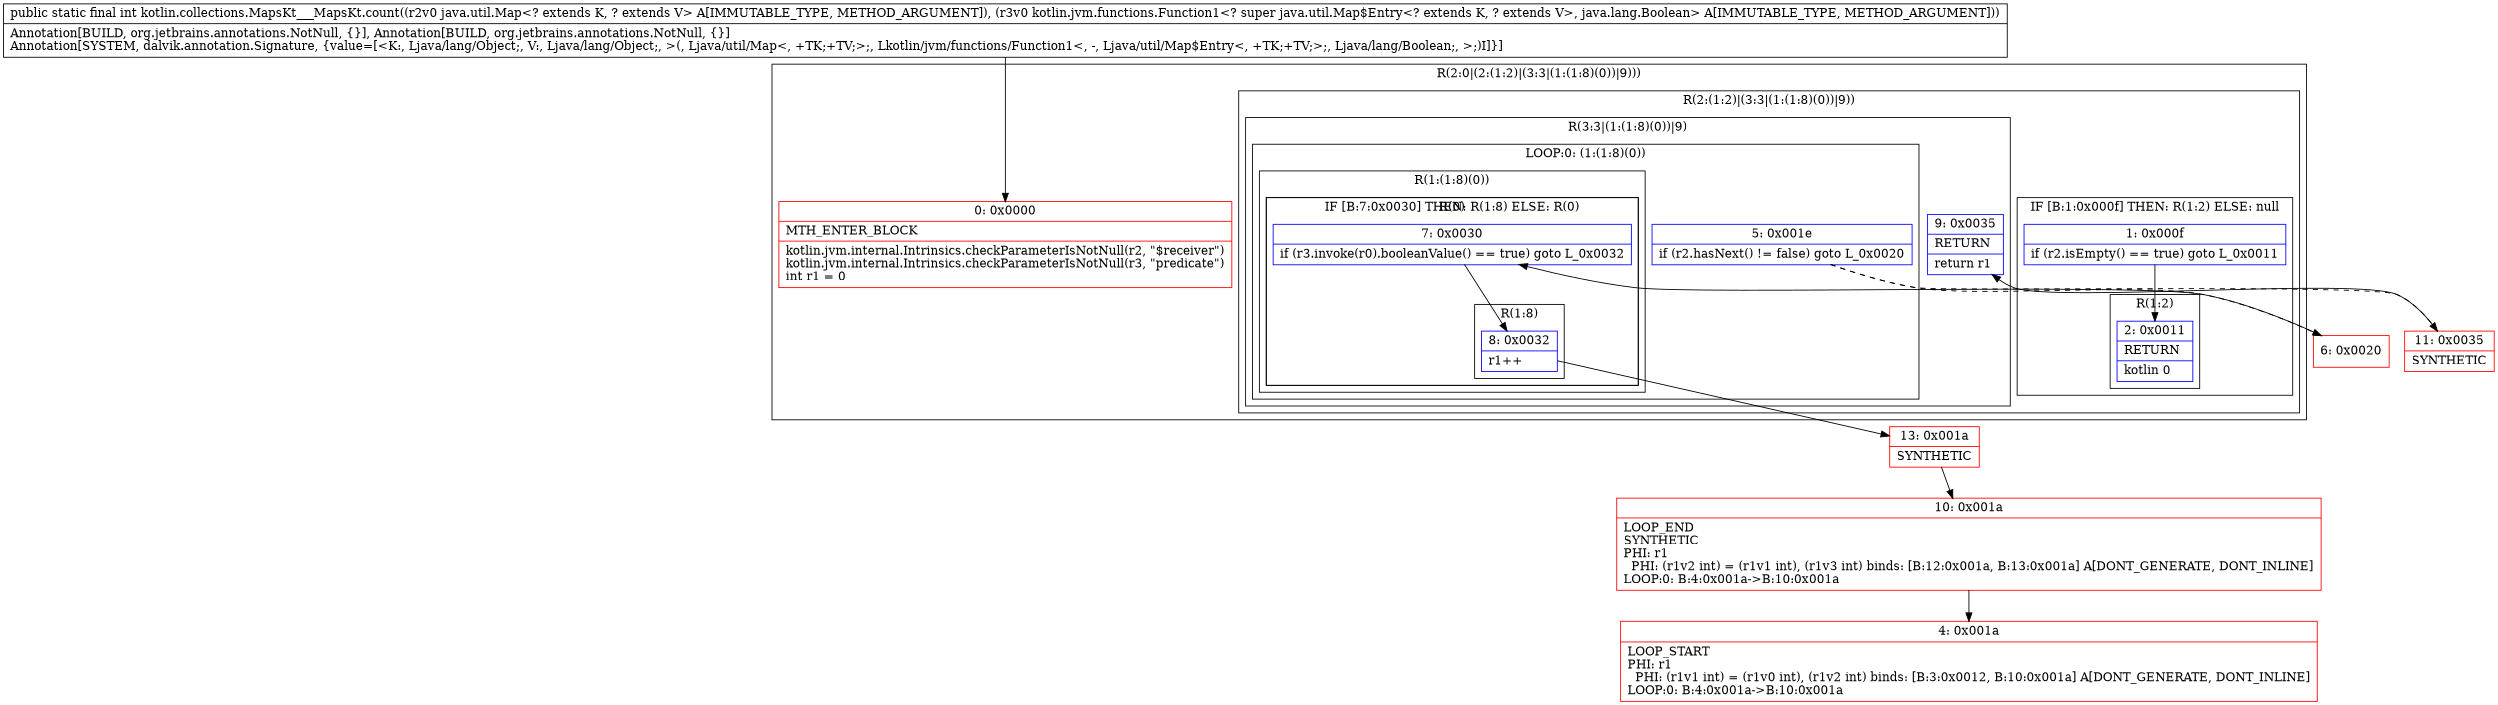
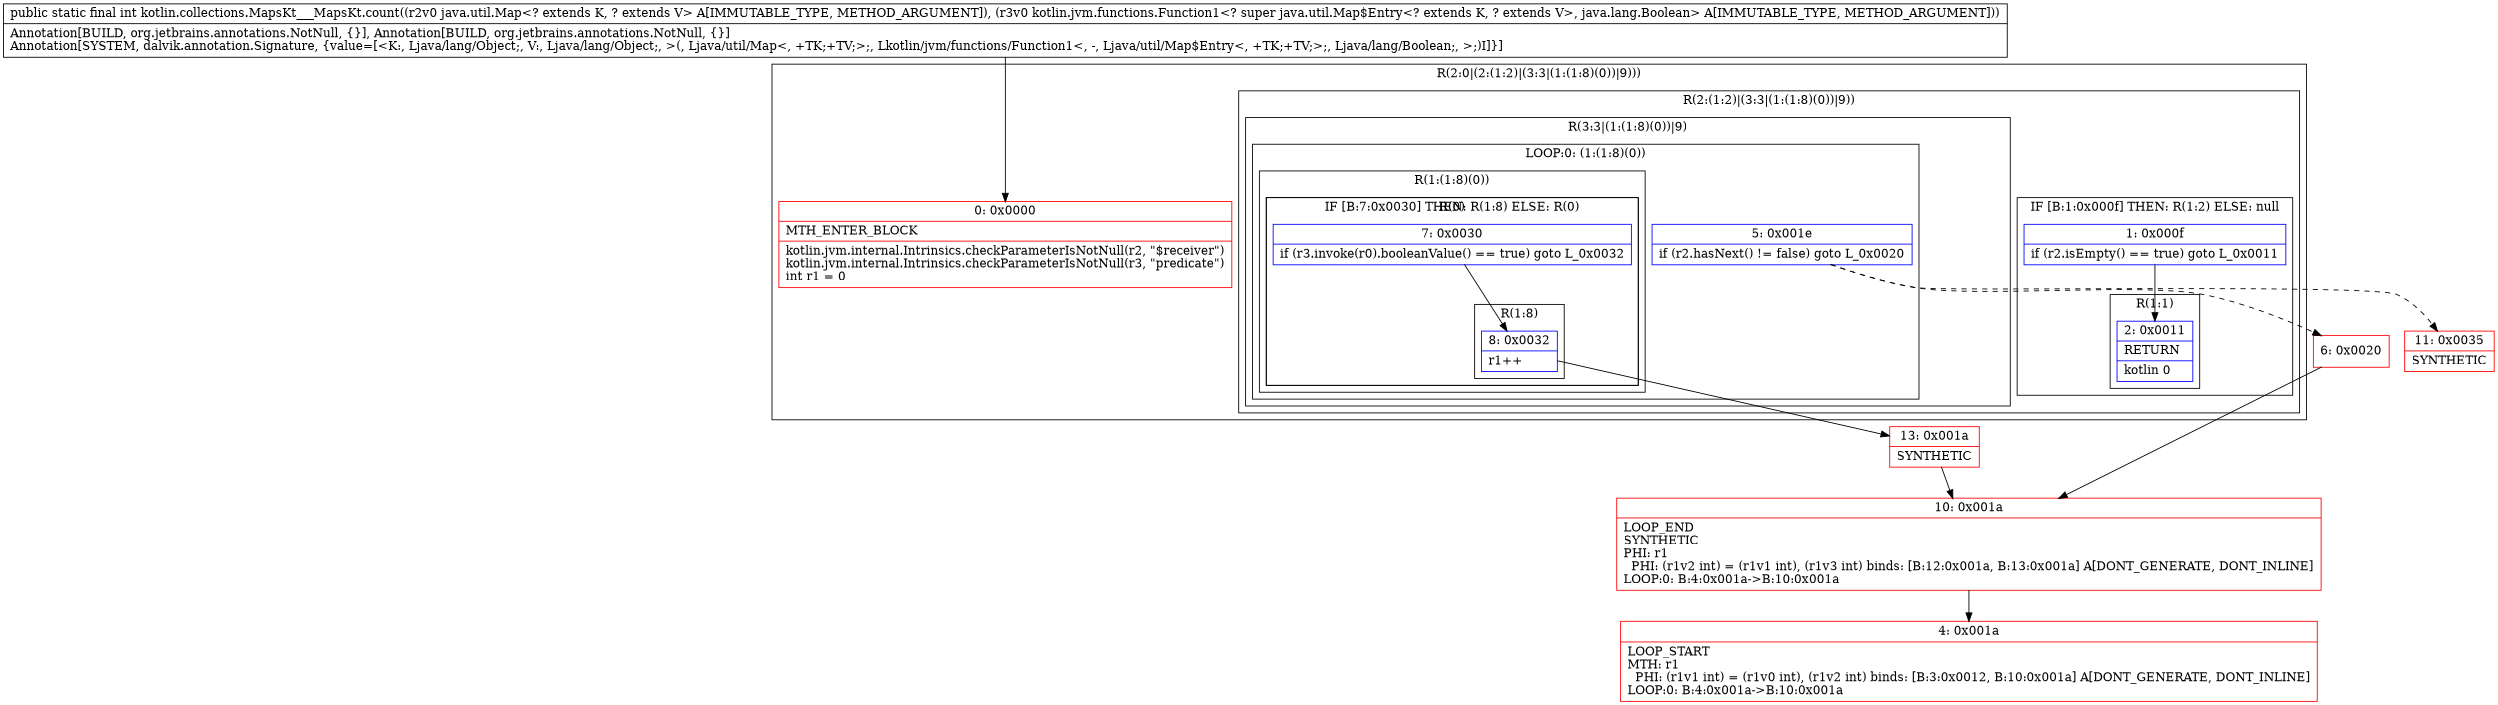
node "9: 0x0035": removed
edge "6: 0x0020" -> "7: 0x0030": now "6: 0x0020" -> "10: 0x001a"
cluster "R(1:2)": label "R(1:2)" -> "R(1:1)"
node "4: 0x001a": text "PHI: r1" -> "MTH: r1"
